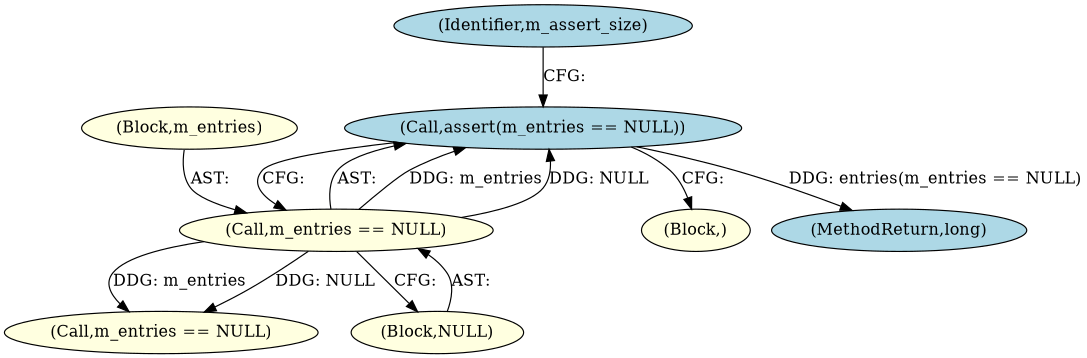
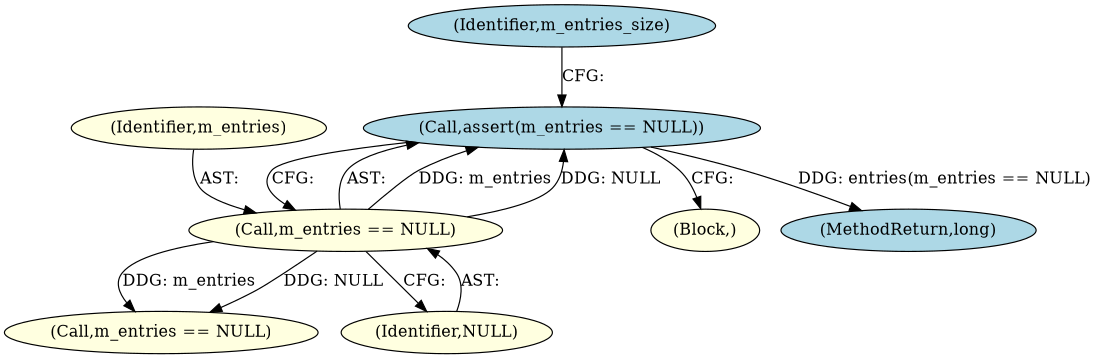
node "(Identifier,m_assert_size)": label "(Identifier,m_assert_size)" -> "(Identifier,m_entries_size)"
node "(Block,m_entries)": label "(Block,m_entries)" -> "(Identifier,m_entries)"
node "(Block,NULL)": label "(Block,NULL)" -> "(Identifier,NULL)"
